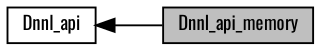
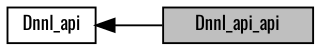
node "Dnnl_api_memory": label "Dnnl_api_memory" -> "Dnnl_api_api"
